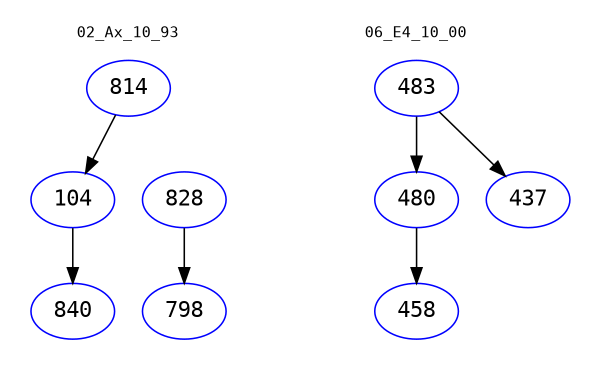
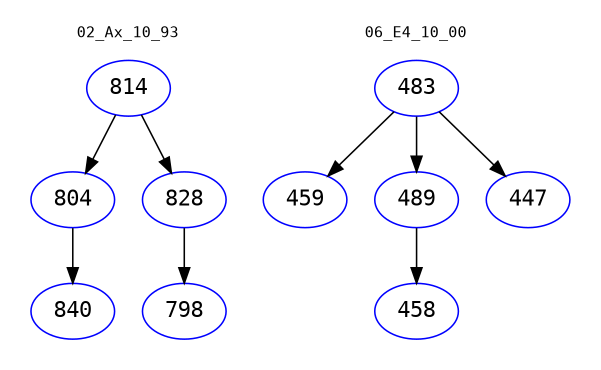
edge "814" -> "828": added
node "104": label "104" -> "804"
node "459": added
node "480": label "480" -> "489"
node "437": label "437" -> "447"
